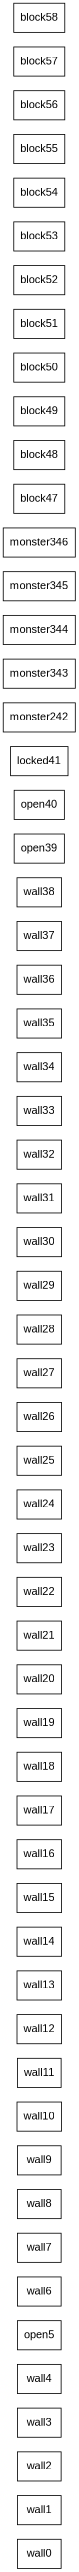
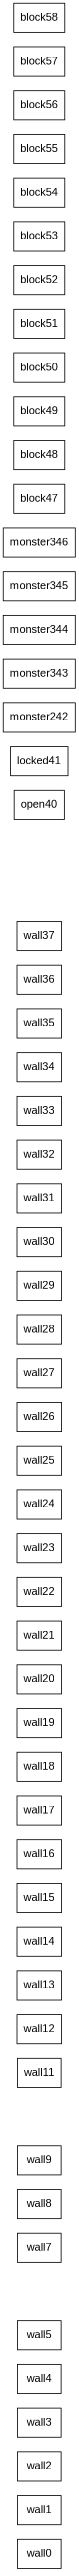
node "open39": removed
node "wall38": removed
node "wall10": removed
node "wall6": removed
node "open5": label "open5" -> "wall5"
